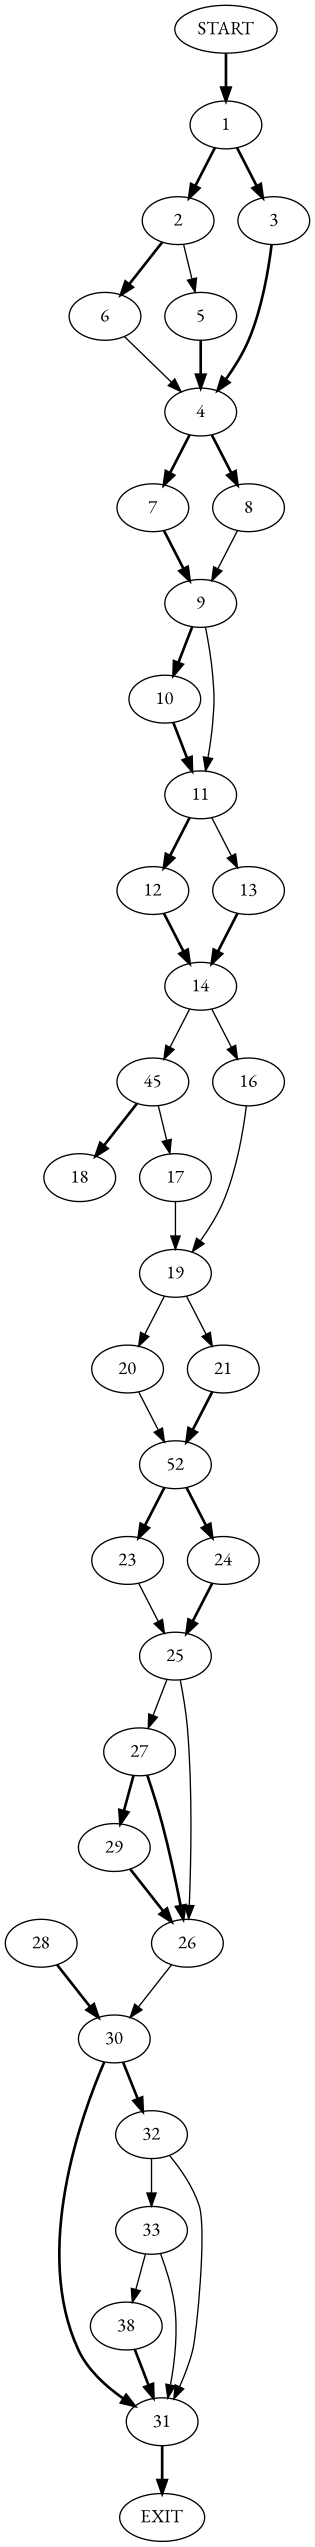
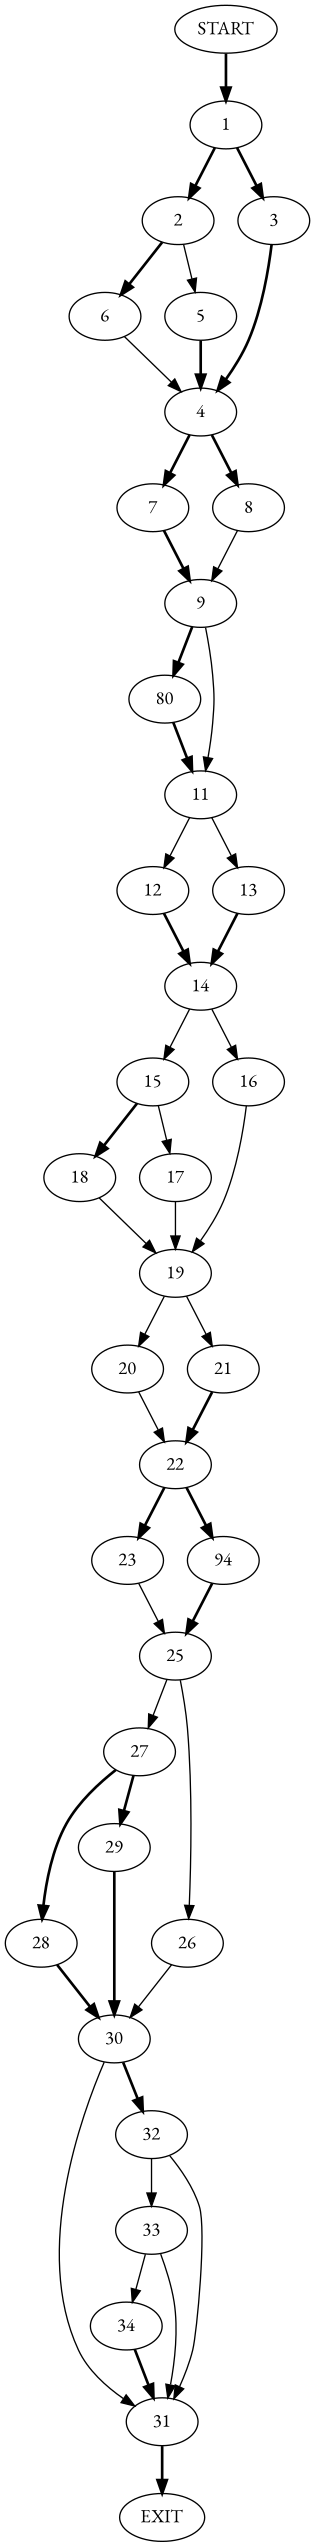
node "10": label "10" -> "80"
edge "11" -> "12": style bold -> solid
node "45": label "45" -> "15"
edge "18" -> "19": added
node "52": label "52" -> "22"
node "24": label "24" -> "94"
edge "27" -> "26": now "27" -> "28"
edge "29" -> "26": now "29" -> "30"
edge "30" -> "31": style bold -> solid
node "38": label "38" -> "34"
